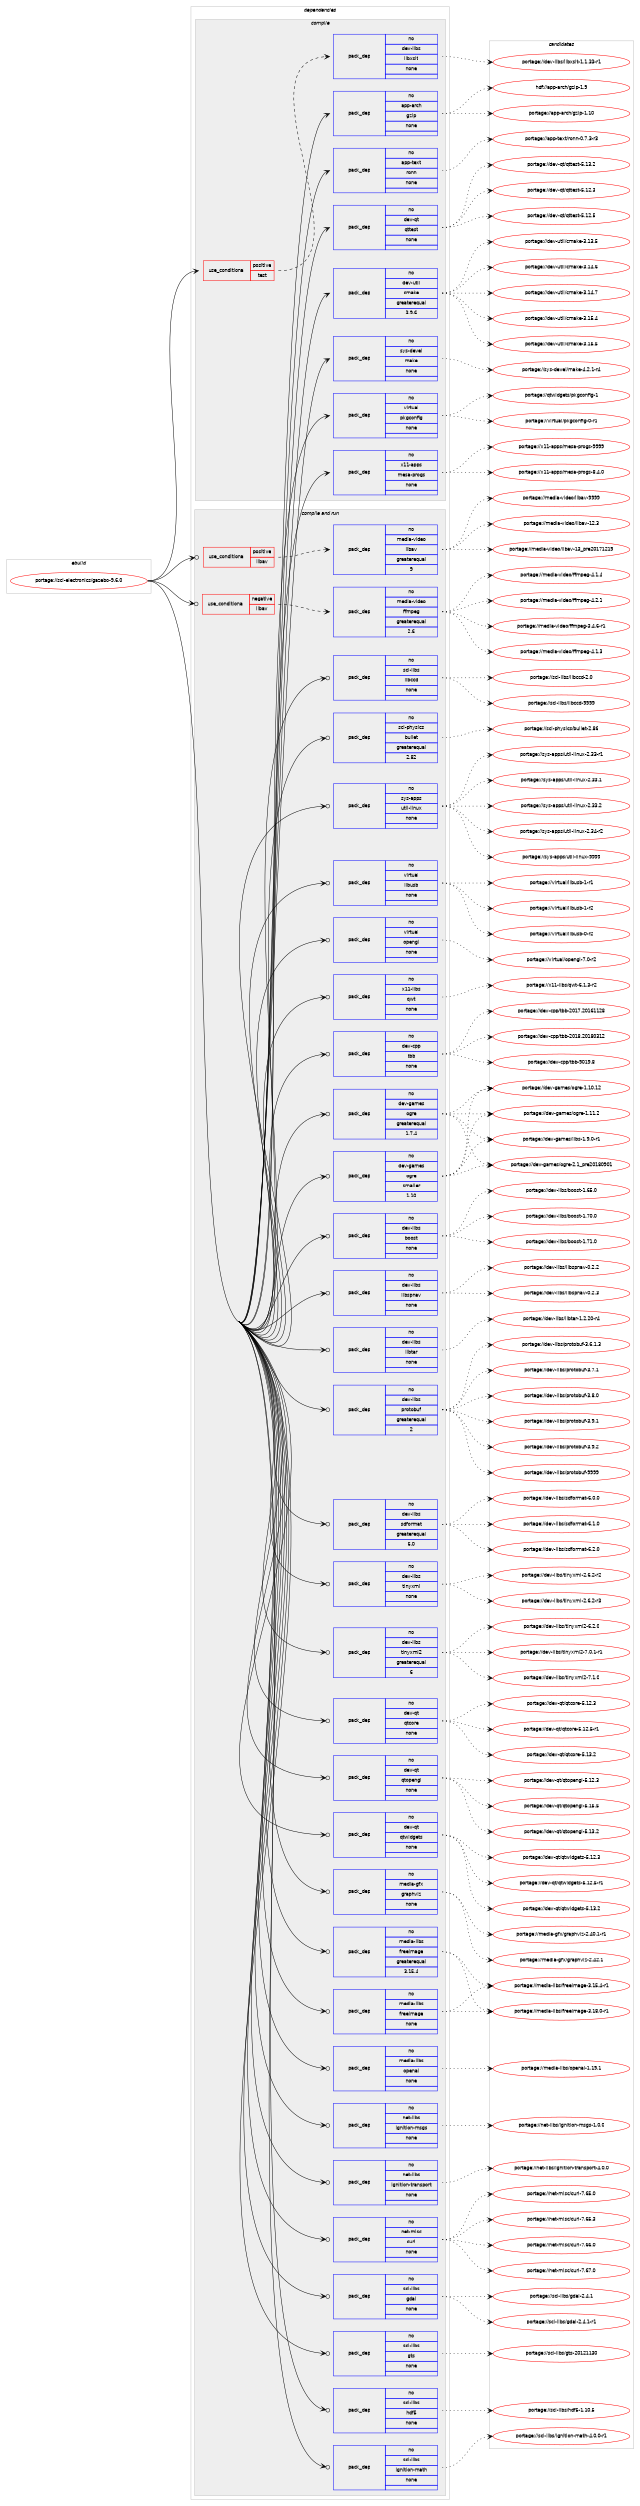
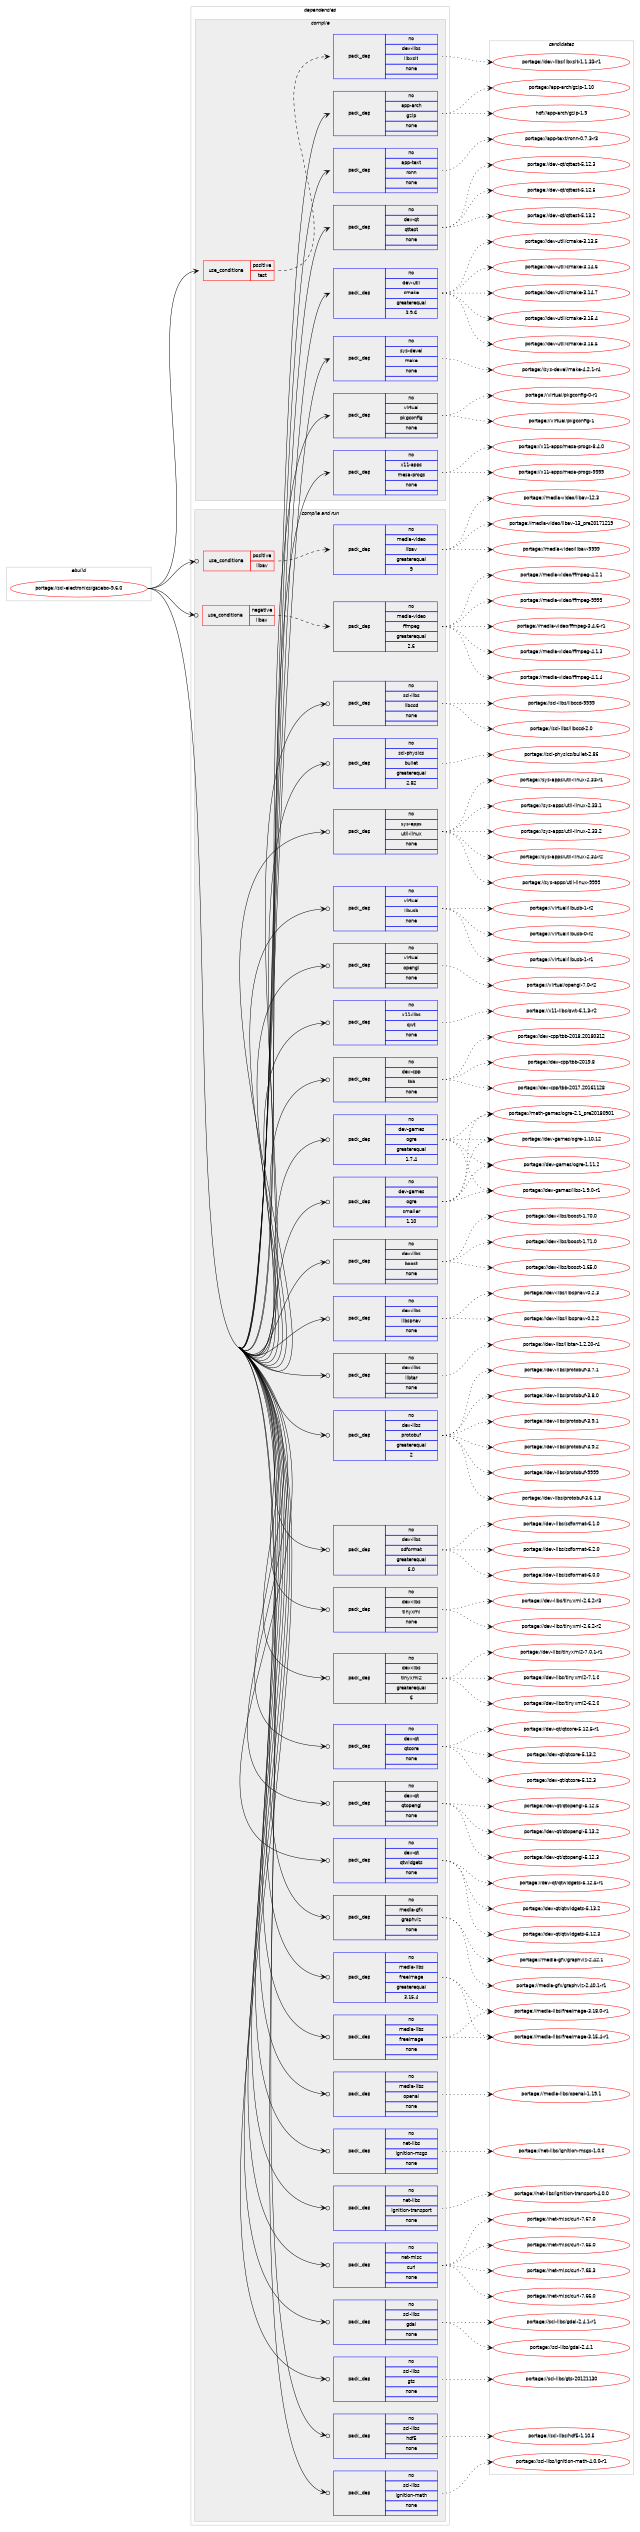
node "portage://qtwidgets/pkgconfig-1": label "portage://qtwidgets/pkgconfig-1" -> "portage://virtual/pkgconfig-1"
node "portage://media-video/ffmpeg-9999": added
node "portage://dev-cpp/tbb-9019.8": label "portage://dev-cpp/tbb-9019.8" -> "portage://dev-cpp/tbb-2019.8"
node "portage://dev-games/ogre-2.1_pre20180901": label "portage://dev-games/ogre-2.1_pre20180901" -> "portage://math-games/ogre-2.1_pre20180901"
node "portage://dev-qt/qtopengl-5.15.5": label "portage://dev-qt/qtopengl-5.15.5" -> "portage://dev-qt/qtopengl-5.12.5"
